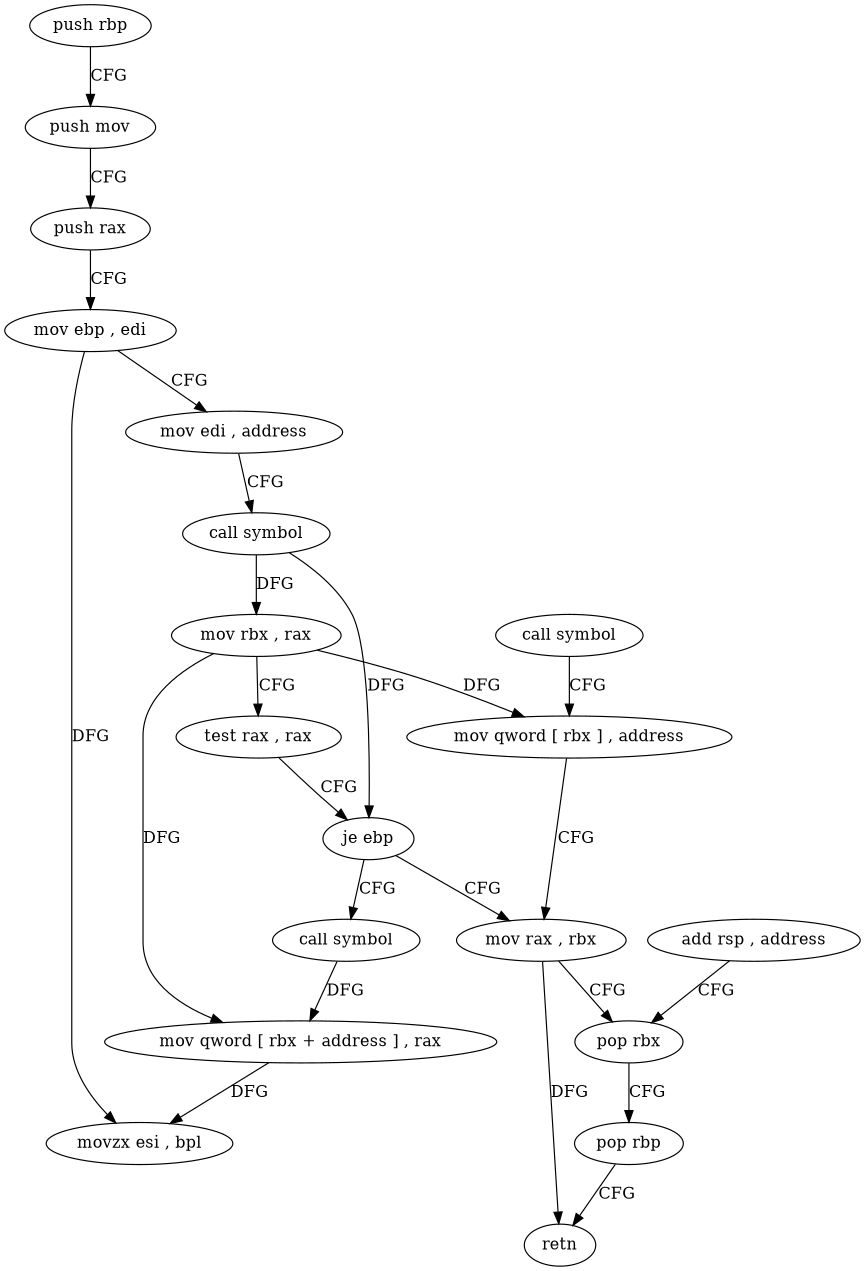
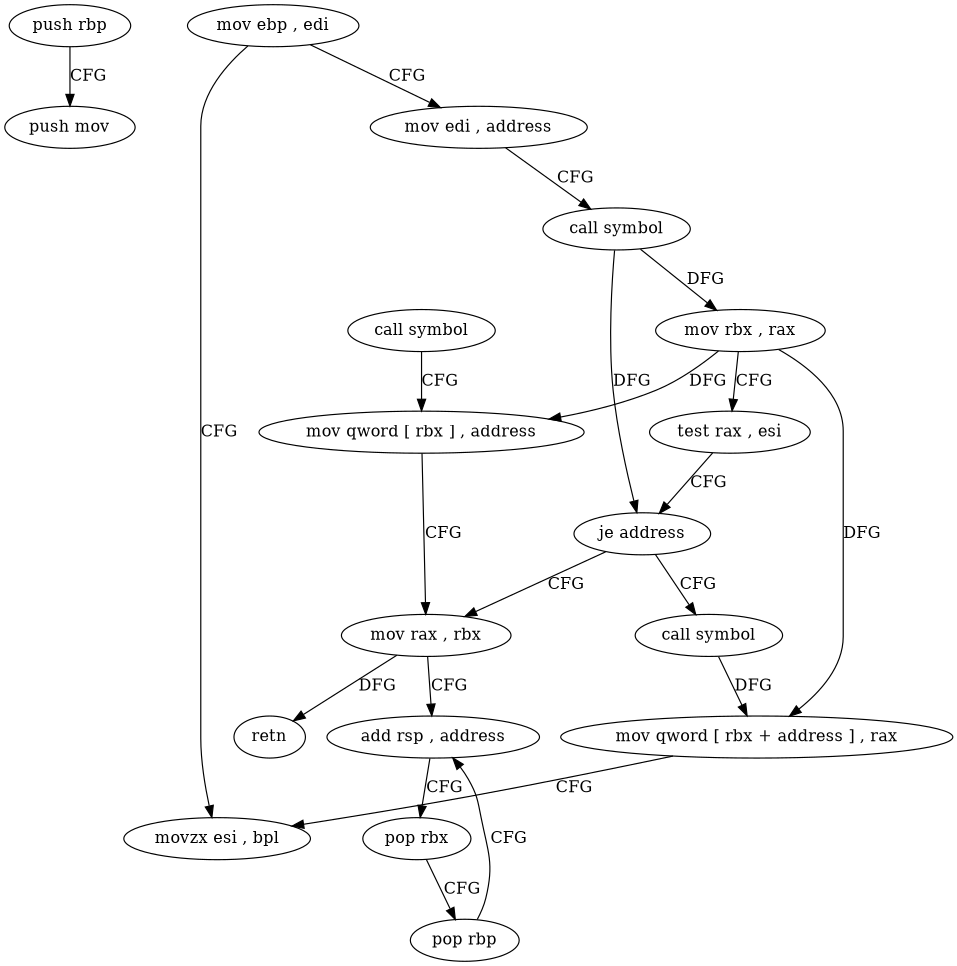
node "push rax": removed
edge "mov ebp , edi" -> "movzx esi , bpl": label "DFG" -> "CFG"
node "test rax , rax": label "test rax , rax" -> "test rax , esi"
node "je ebp": label "je ebp" -> "je address"
edge "mov rax , rbx" -> "pop rbx": now "mov rax , rbx" -> "add rsp , address"
edge "mov qword [ rbx + address ] , rax" -> "movzx esi , bpl": label "DFG" -> "CFG"
edge "pop rbp" -> "retn": now "pop rbp" -> "add rsp , address"
